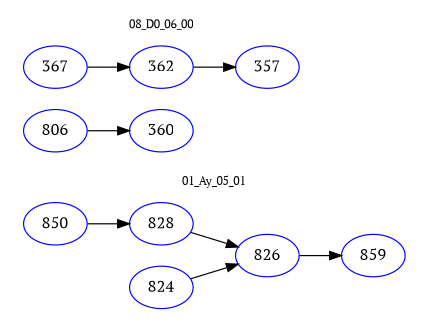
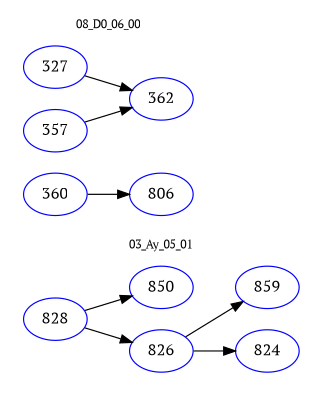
node "367": label "367" -> "327"
edge "362" -> "357": reversed
edge "806" -> "360": reversed
cluster "01_Ay_05_01": label "01_Ay_05_01" -> "03_Ay_05_01"
edge "850" -> "828": reversed
edge "824" -> "826": reversed
